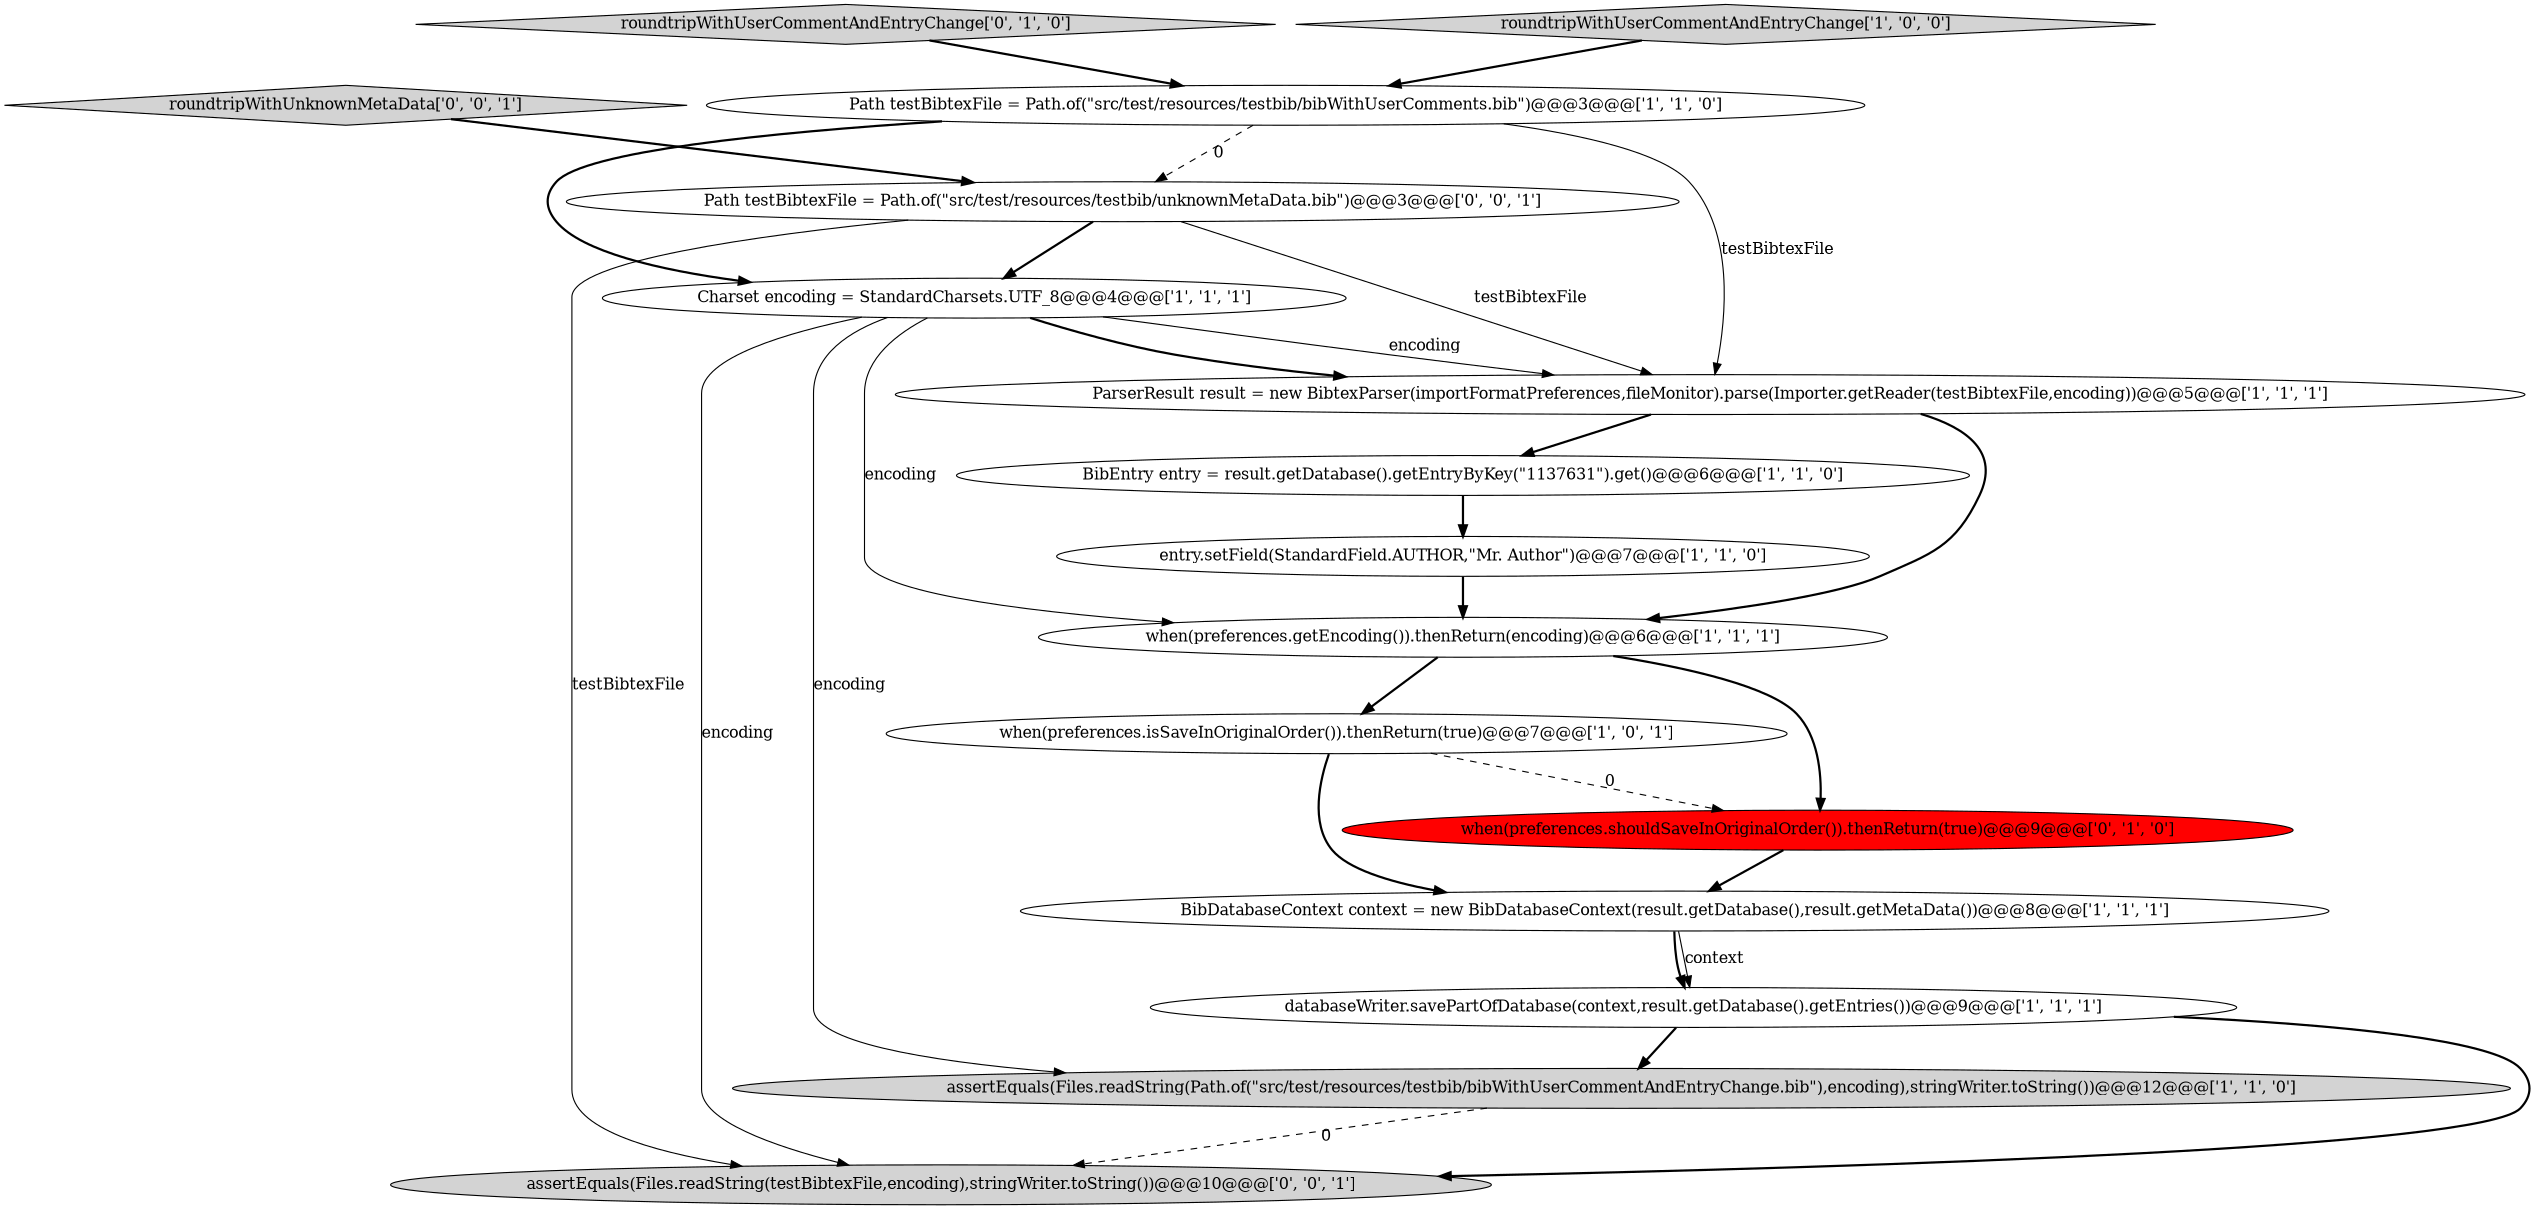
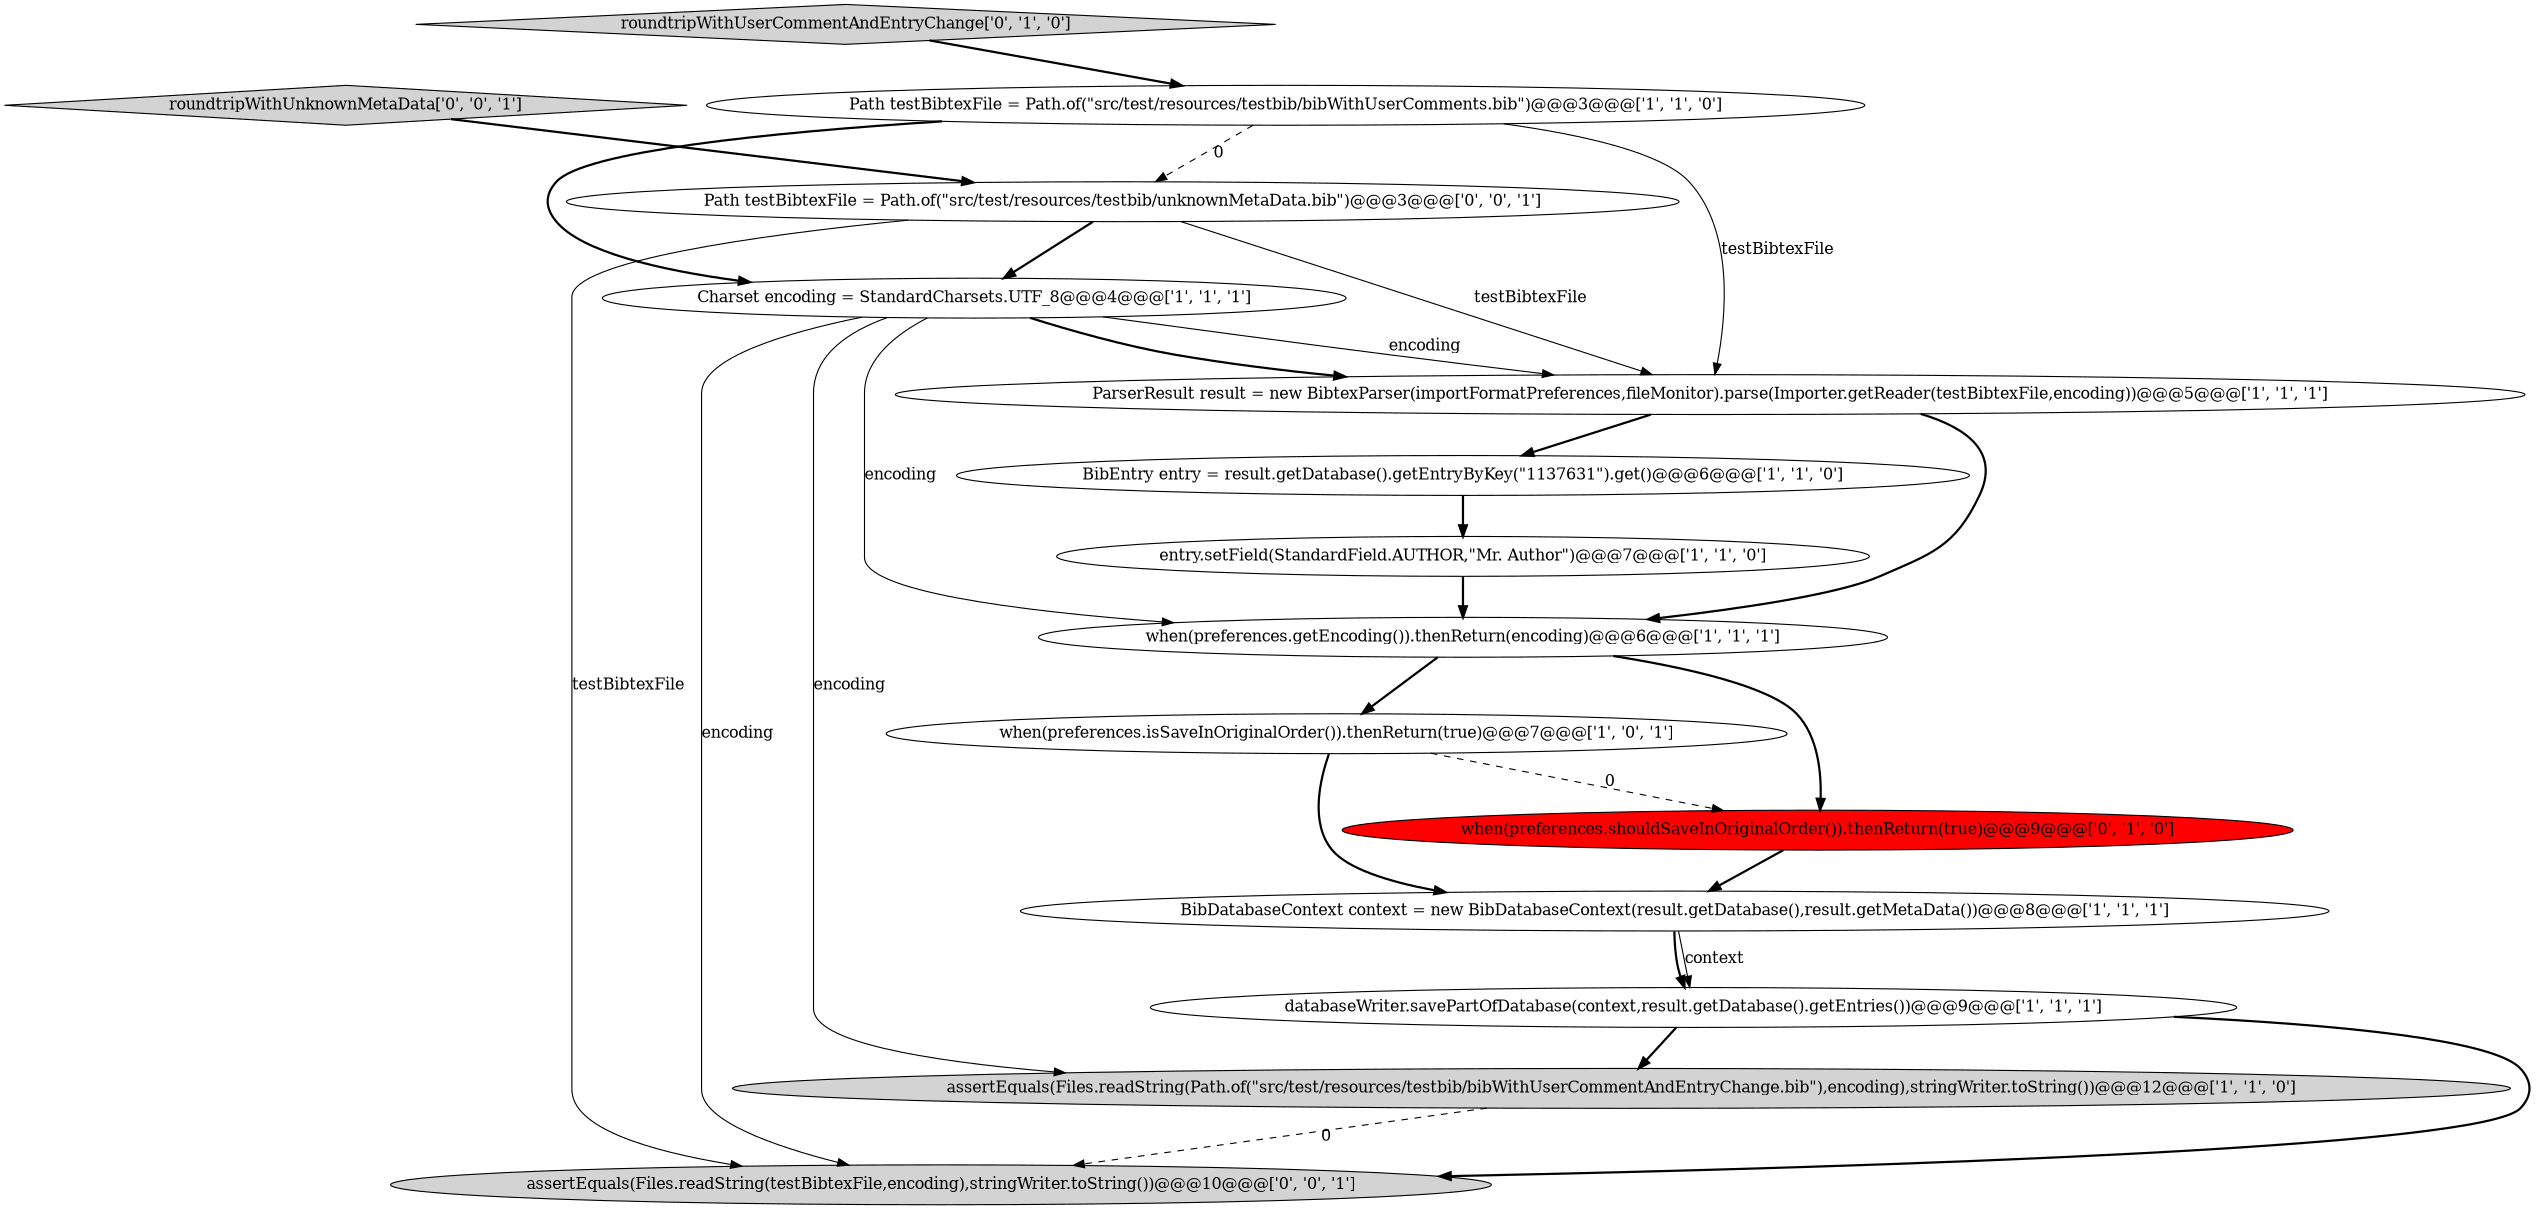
node "roundtripWithUserCommentAndEntryChange['1', '0', '0']": removed
